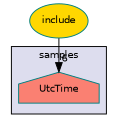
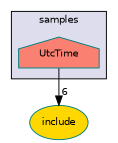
edge "include" -> "UtcTime": reversed
